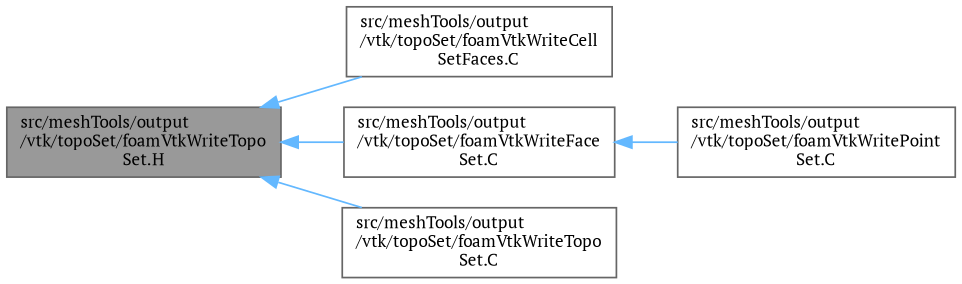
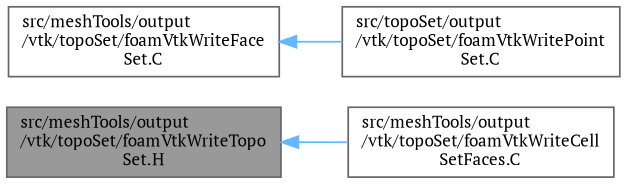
edge "src/meshTools/output /vtk/topoSet/foamVtkWriteFace Set.C" -> "src/meshTools/output /vtk/topoSet/foamVtkWriteTopo Set.H": removed
node "src/meshTools/output /vtk/topoSet/foamVtkWritePoint Set.C": label "src/meshTools/output /vtk/topoSet/foamVtkWritePoint Set.C" -> "src/topoSet/output /vtk/topoSet/foamVtkWritePoint Set.C"
node "src/meshTools/output /vtk/topoSet/foamVtkWriteTopo Set.C": removed
